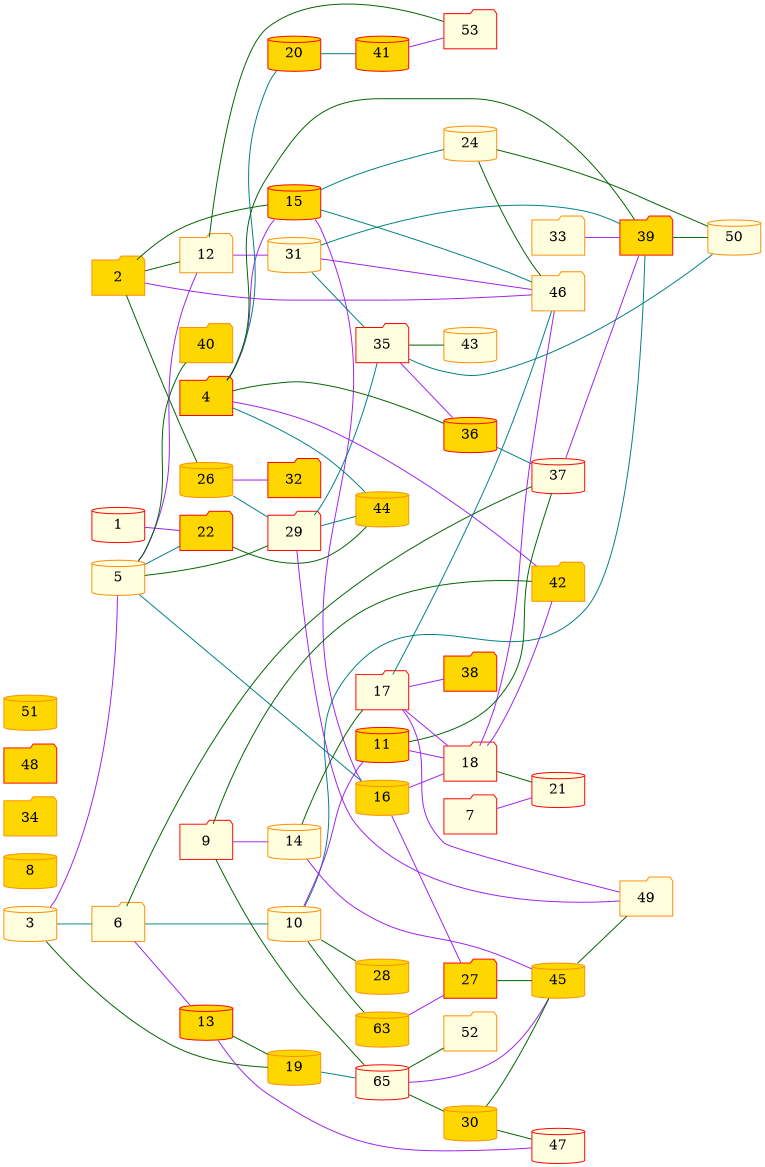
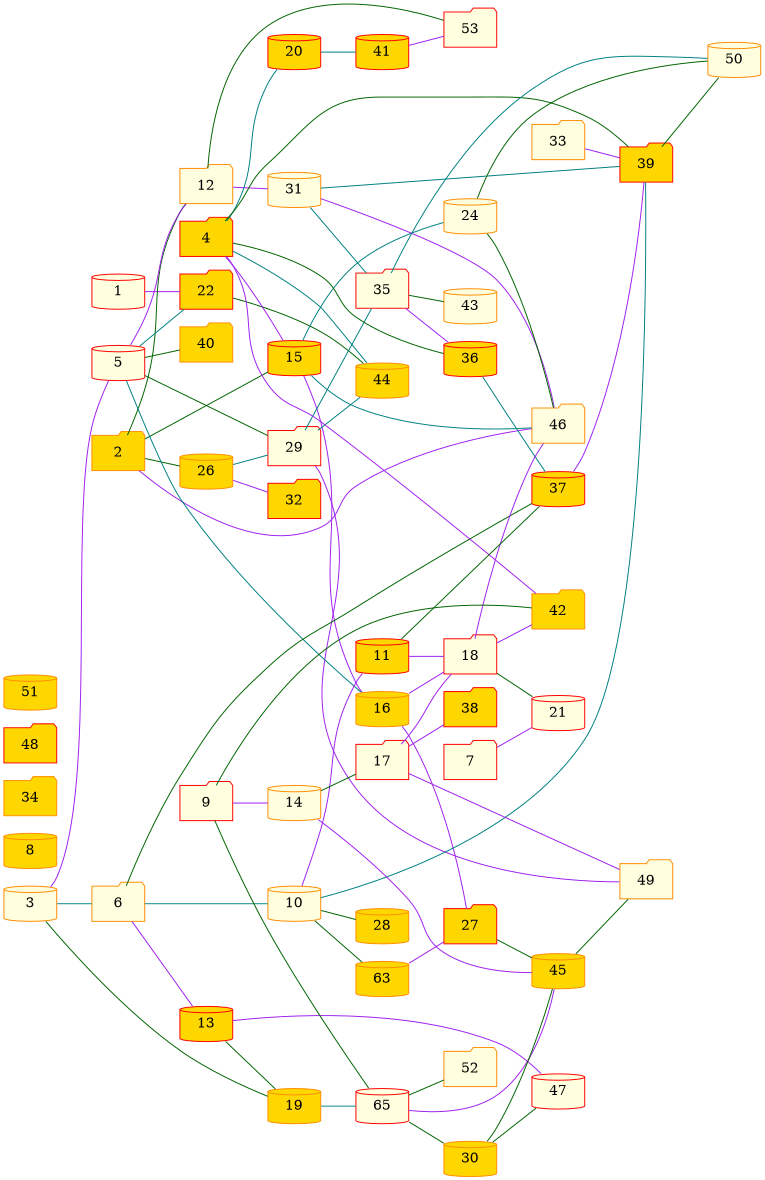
node "37": fillcolor lightyellow -> gold
edge "46" -- "17": removed
node "5": color darkorange -> red
